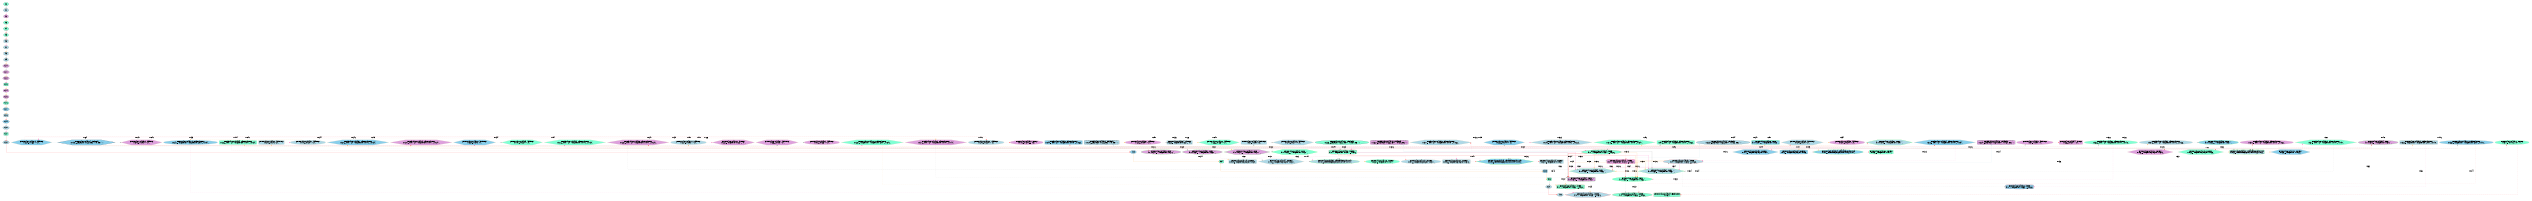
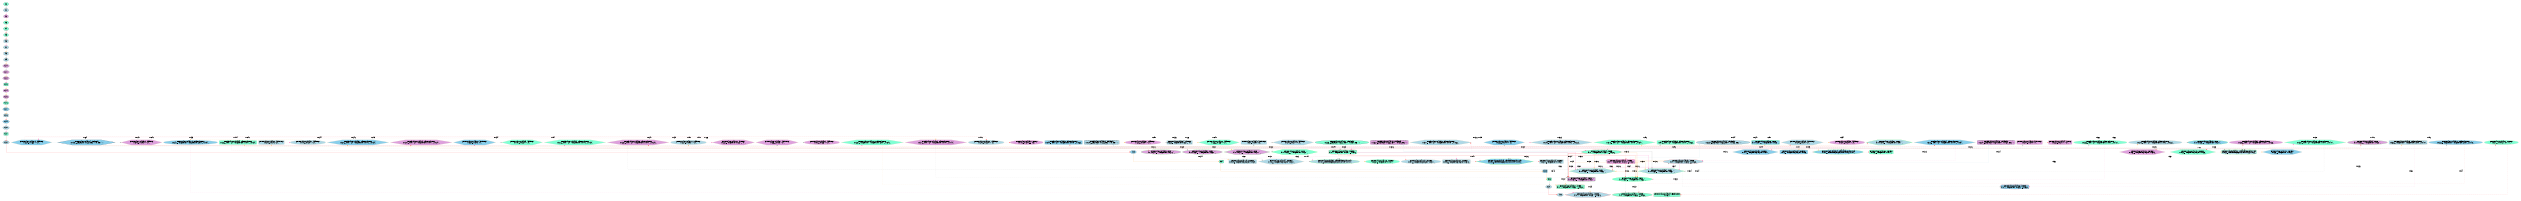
node "gesummv_428816_429232 - bit_ior_expr _10301 = _10290 | (1u);": shape ellipse -> cylinder
